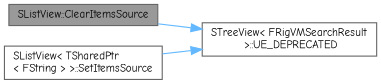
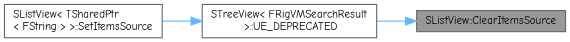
edge "SListView::ClearItemsSource" -> "STreeView< FRigVMSearchResult >::UE_DEPRECATED": reversed
